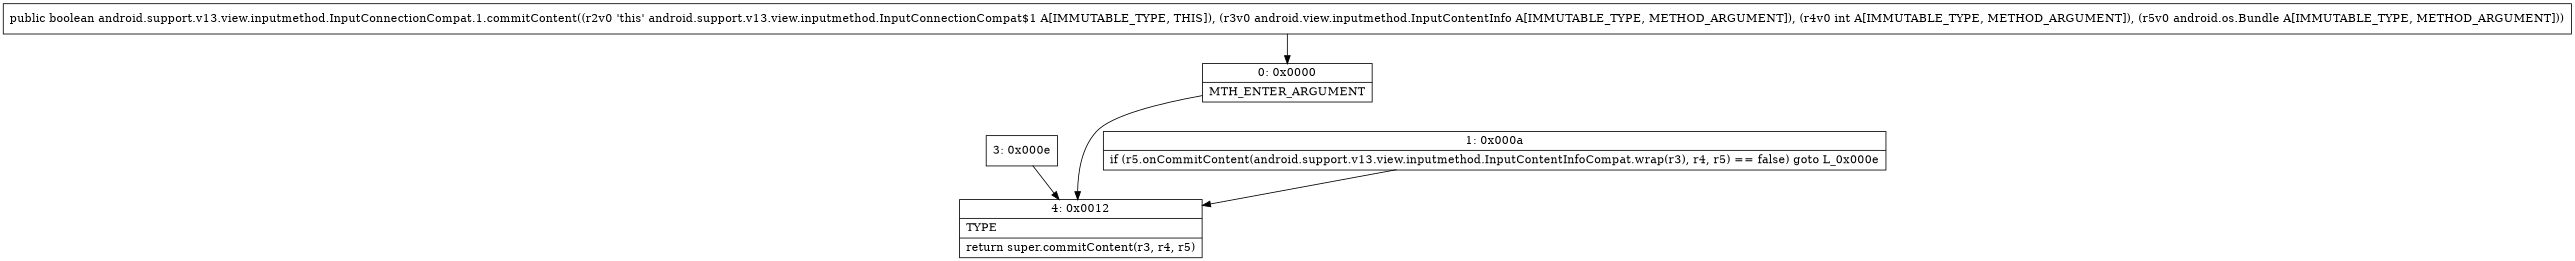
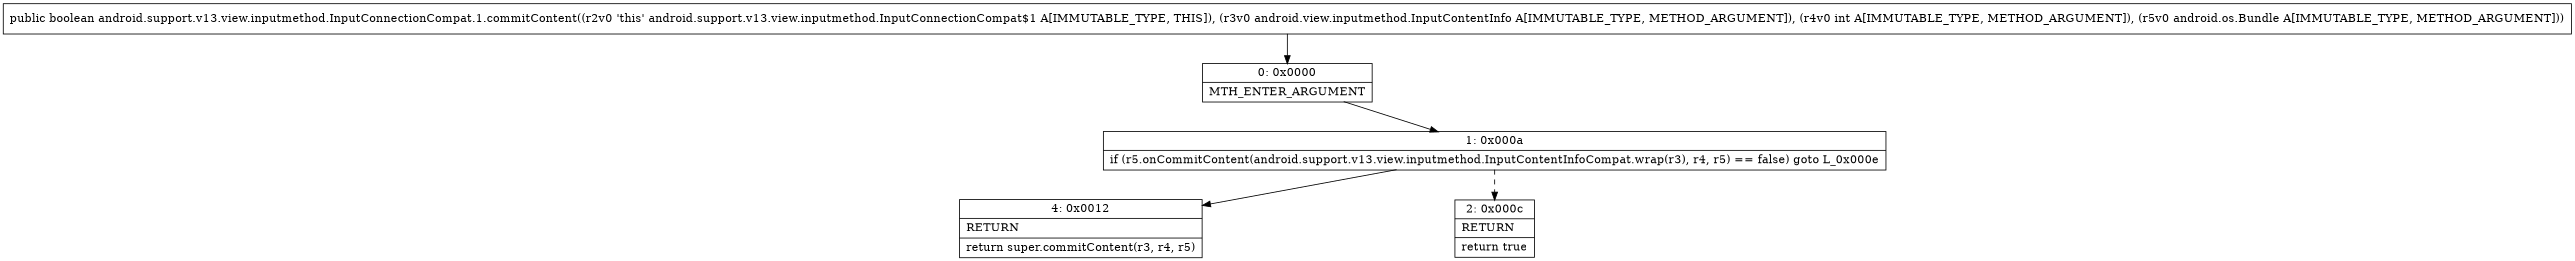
edge "0: 0x0000" -> "4: 0x0012": now "0: 0x0000" -> "1: 0x000a"
node "3: 0x000e": removed
node "4: 0x0012": text "TYPE" -> "RETURN"
node "2: 0x000c": added
